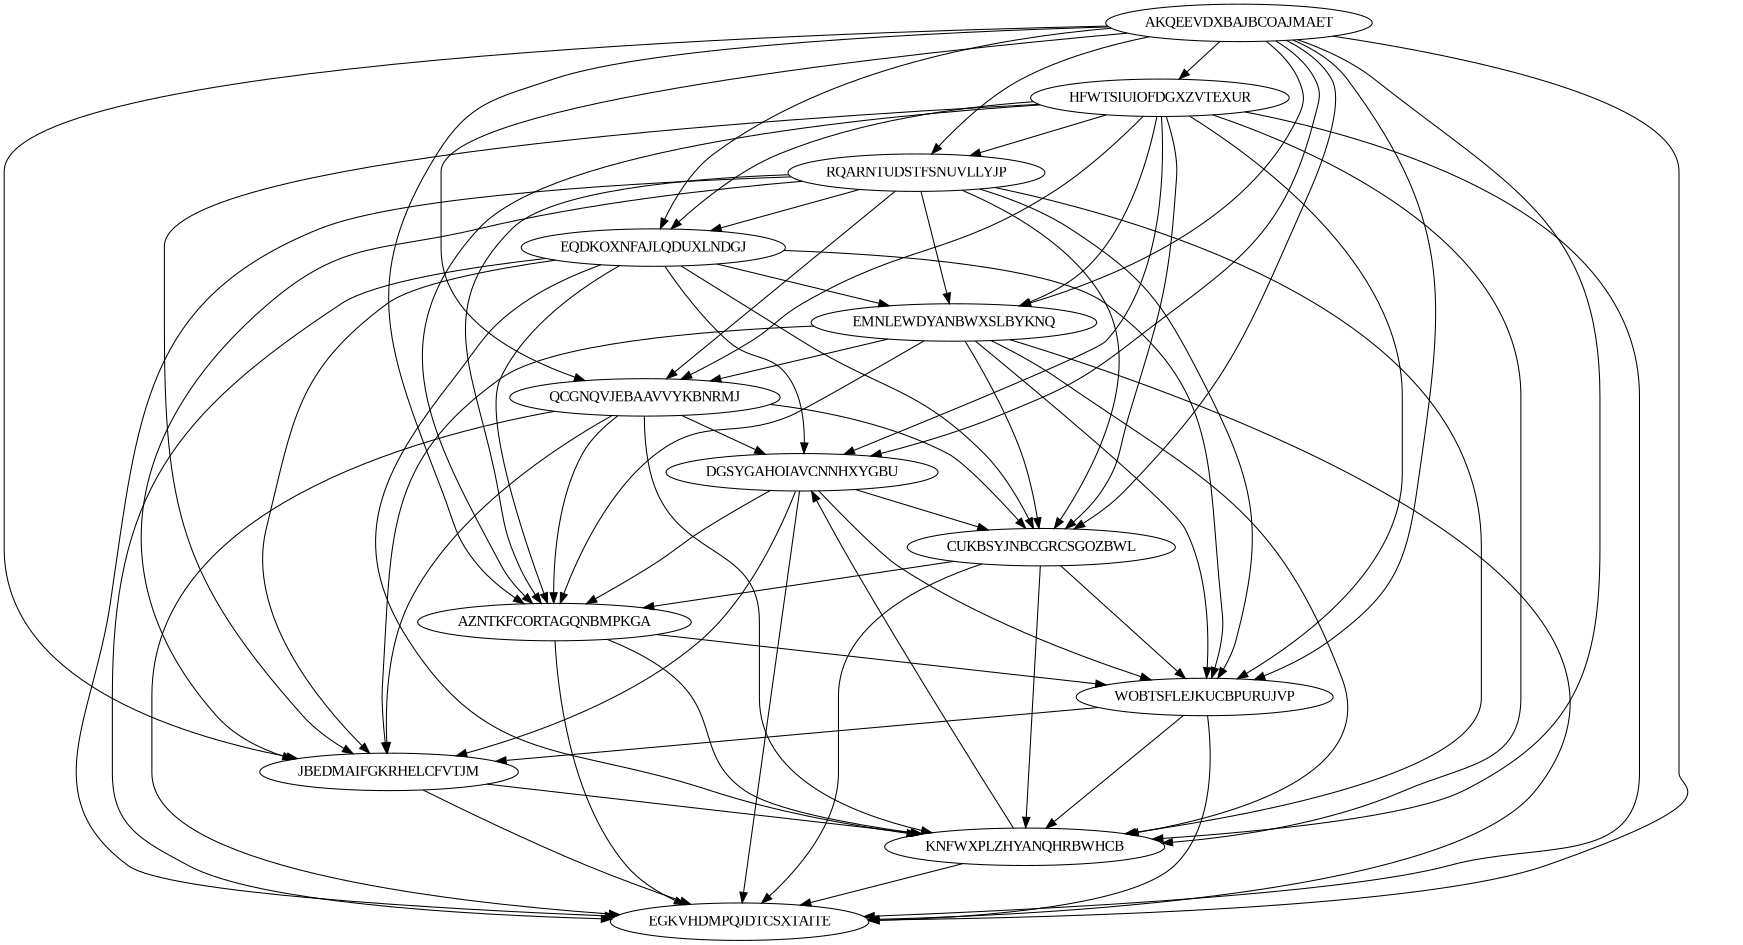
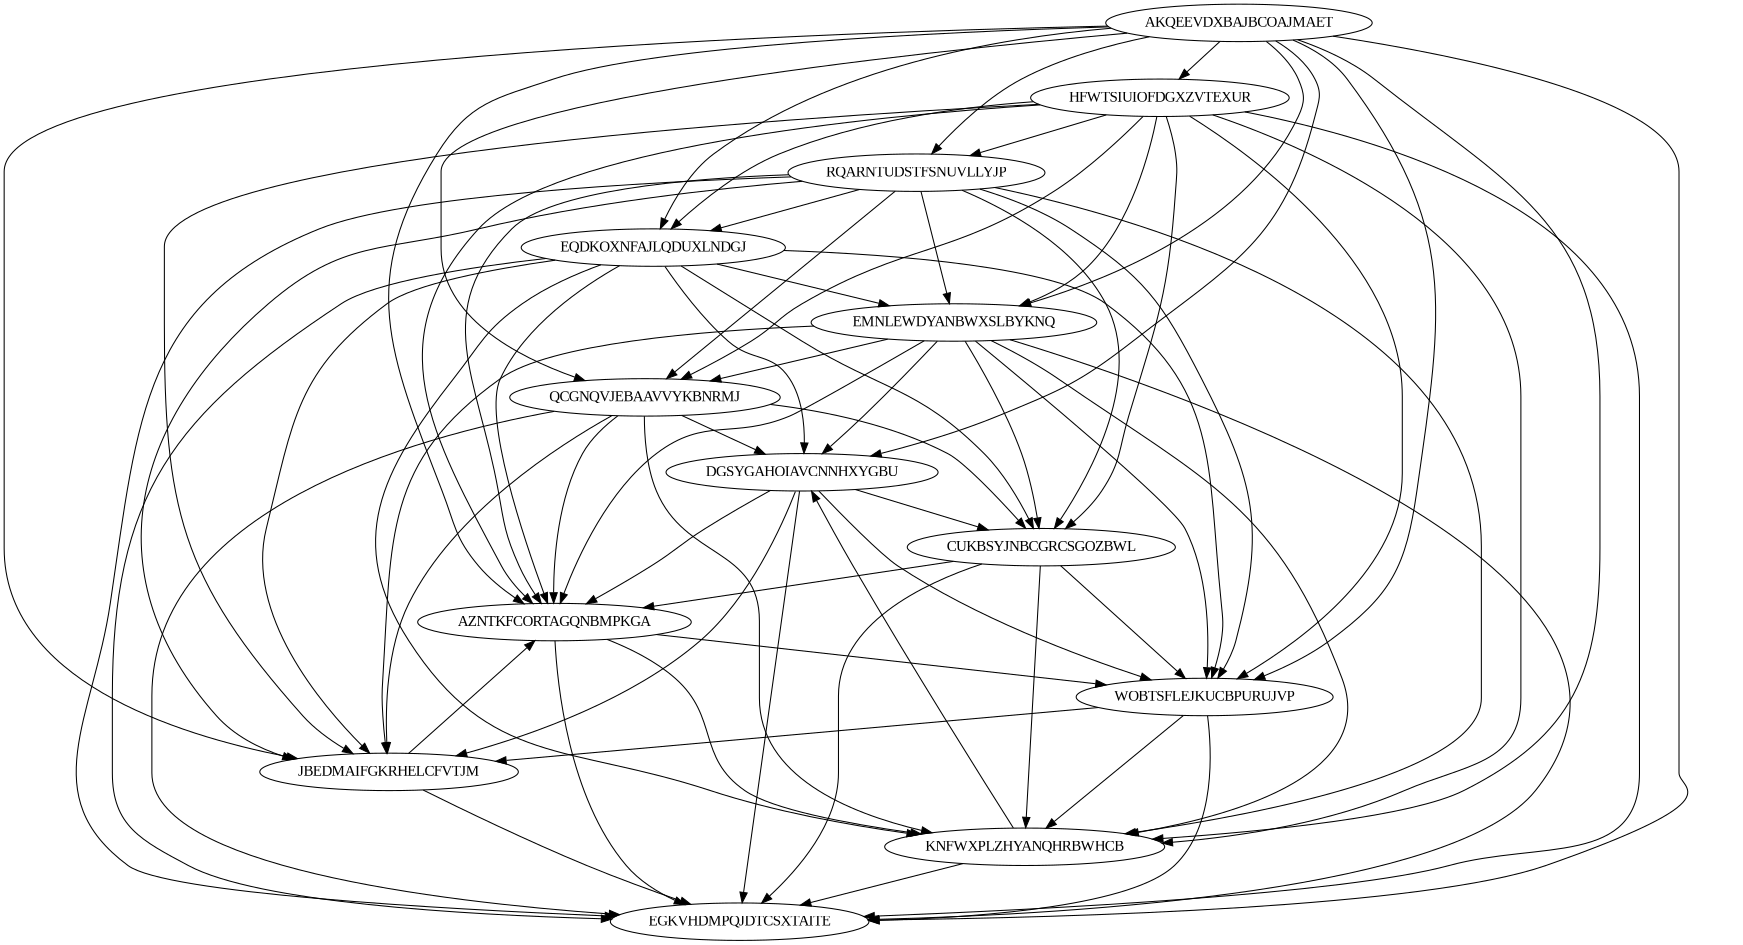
edge "AKQEEVDXBAJBCOAJMAET" -> "CUKBSYJNBCGRCSGOZBWL": removed
edge "HFWTSIUIOFDGXZVTEXUR" -> "DGSYGAHOIAVCNNHXYGBU": now "EMNLEWDYANBWXSLBYKNQ" -> "DGSYGAHOIAVCNNHXYGBU"
edge "JBEDMAIFGKRHELCFVTJM" -> "KNFWXPLZHYANQHRBWHCB": now "JBEDMAIFGKRHELCFVTJM" -> "AZNTKFCORTAGQNBMPKGA"
